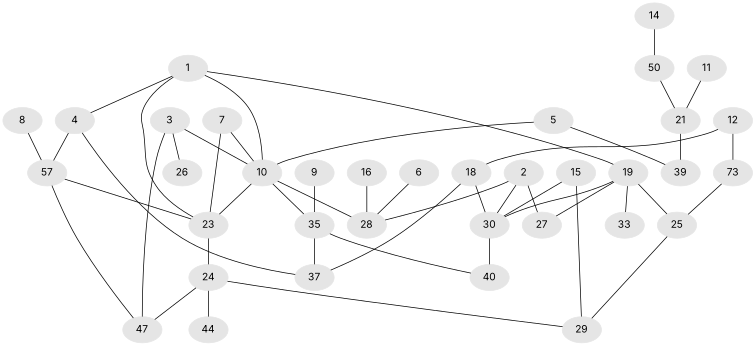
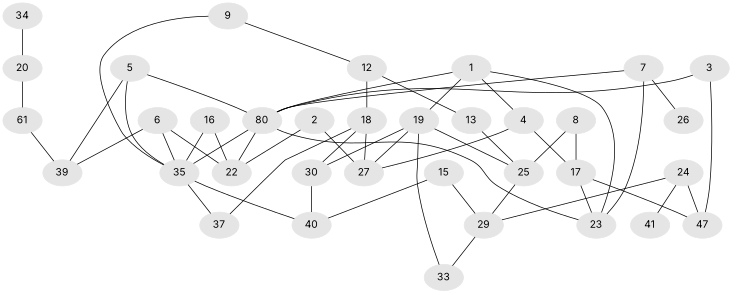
node "14": label "14" -> "34"
edge "9" -- "12": added
node "50": label "50" -> "20"
node "11": removed
node "21": label "21" -> "61"
edge "5" -- "35": added
edge "16" -- "35": added
edge "8" -- "25": added
edge "6" -- "39": added
edge "6" -- "35": added
edge "3" -- "26": now "7" -- "26"
edge "18" -- "27": added
node "57": label "57" -> "17"
node "10": label "10" -> "80"
node "73": label "73" -> "13"
edge "15" -- "30": now "15" -- "40"
edge "2" -- "30": removed
node "28": label "28" -> "22"
edge "4" -- "37": now "4" -- "27"
edge "23" -- "24": removed
edge "29" -- "33": added
node "44": label "44" -> "41"
